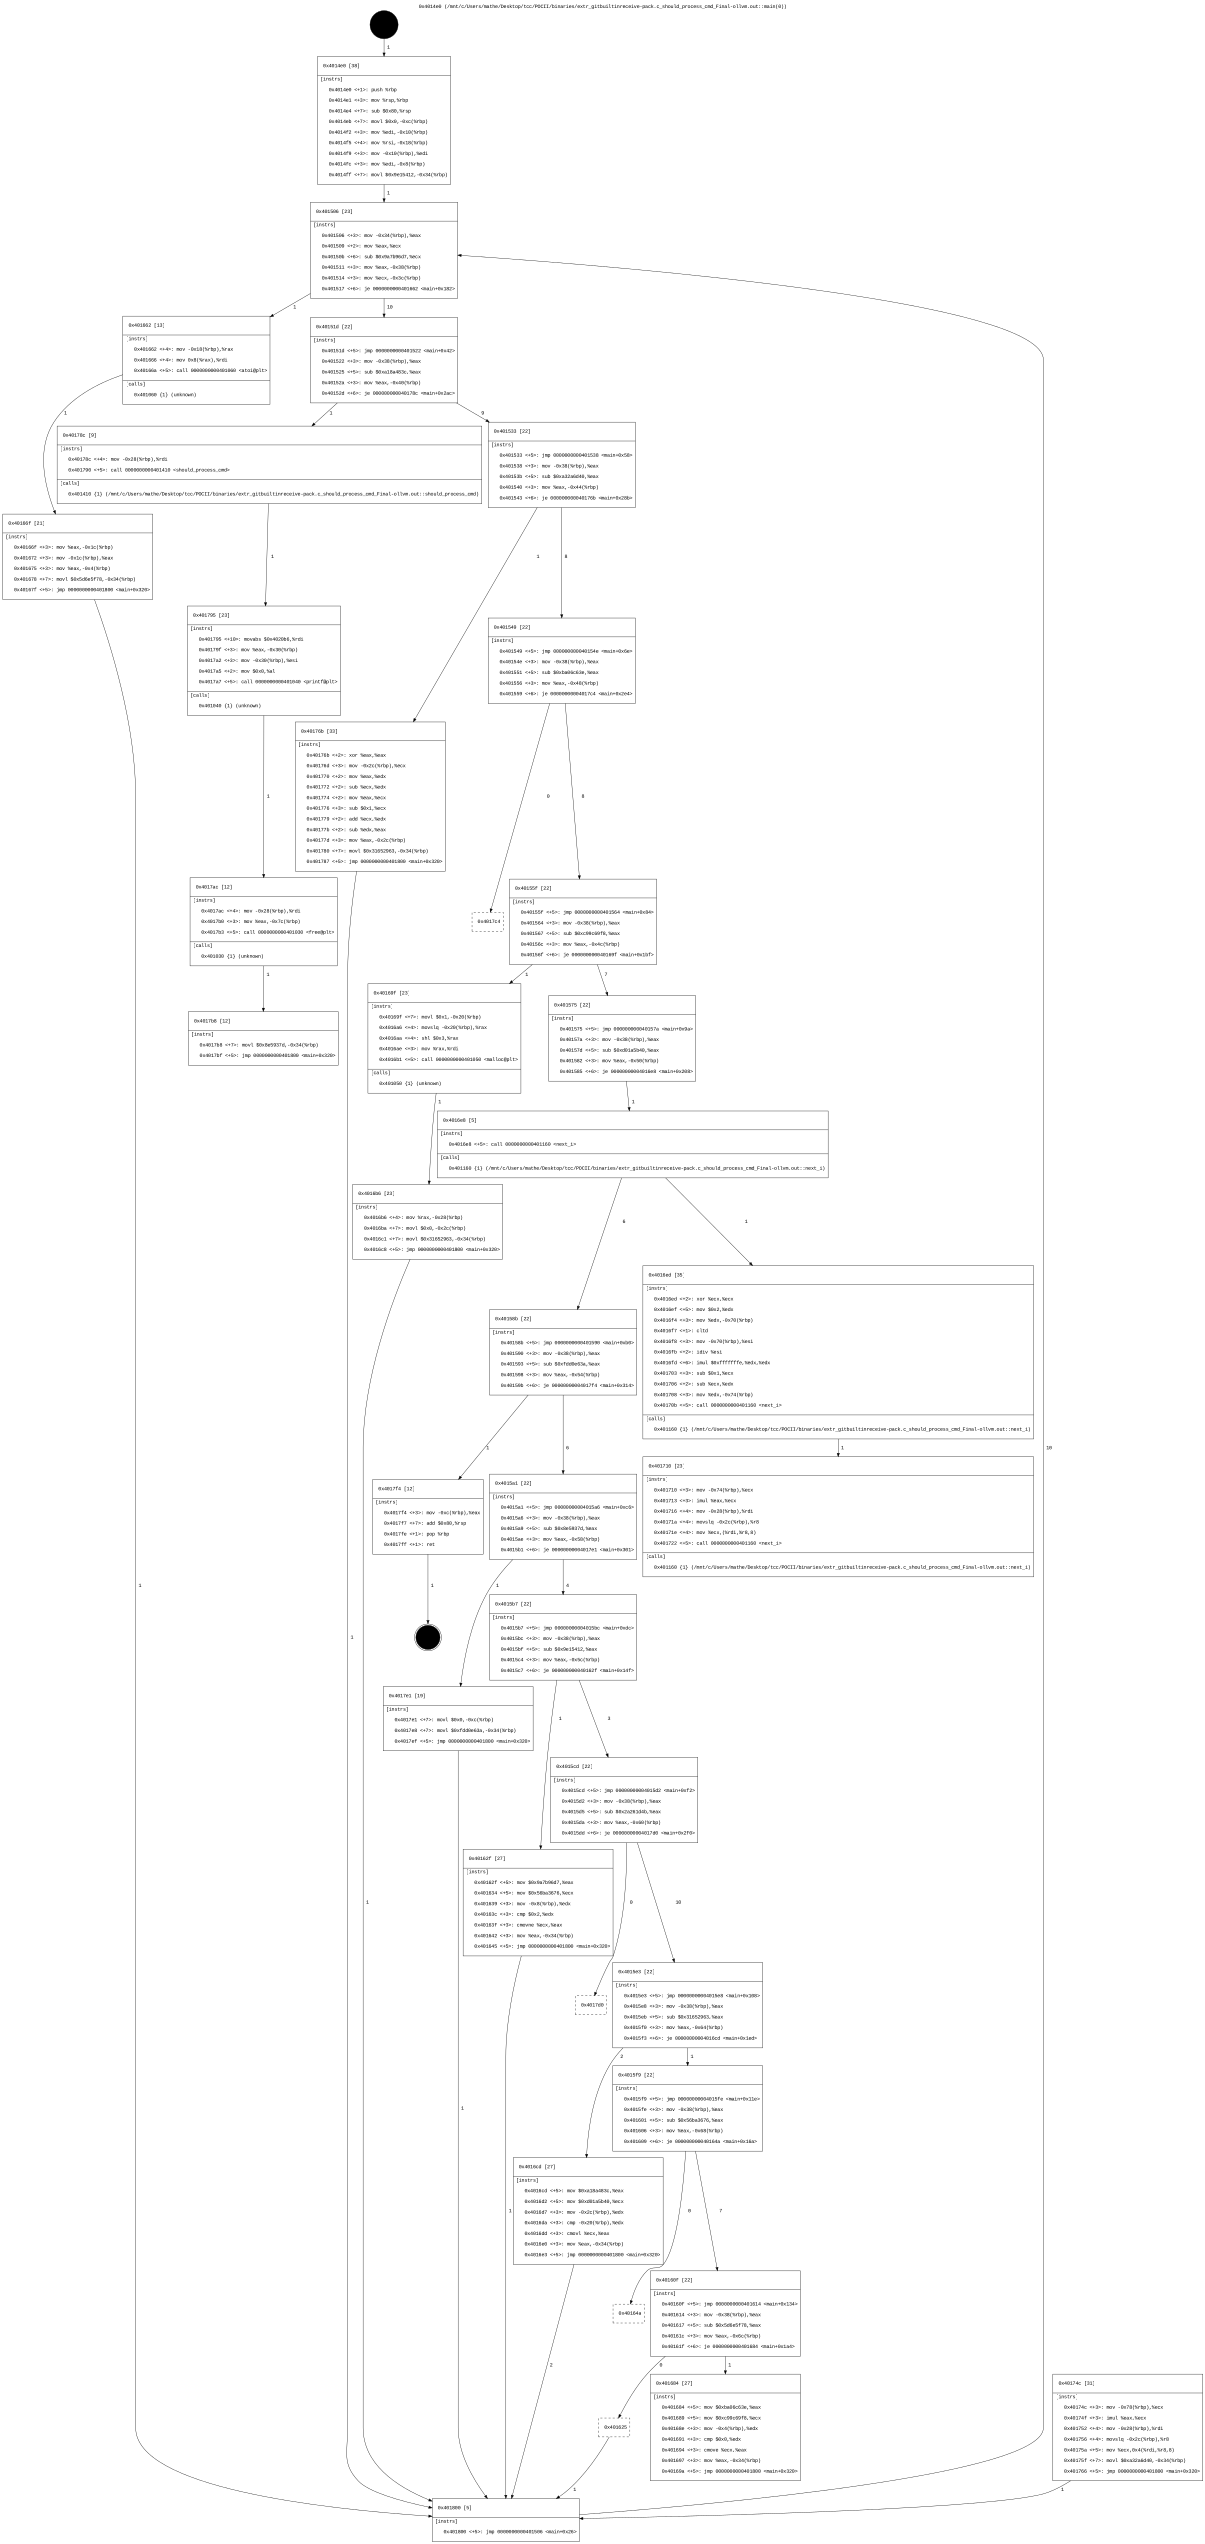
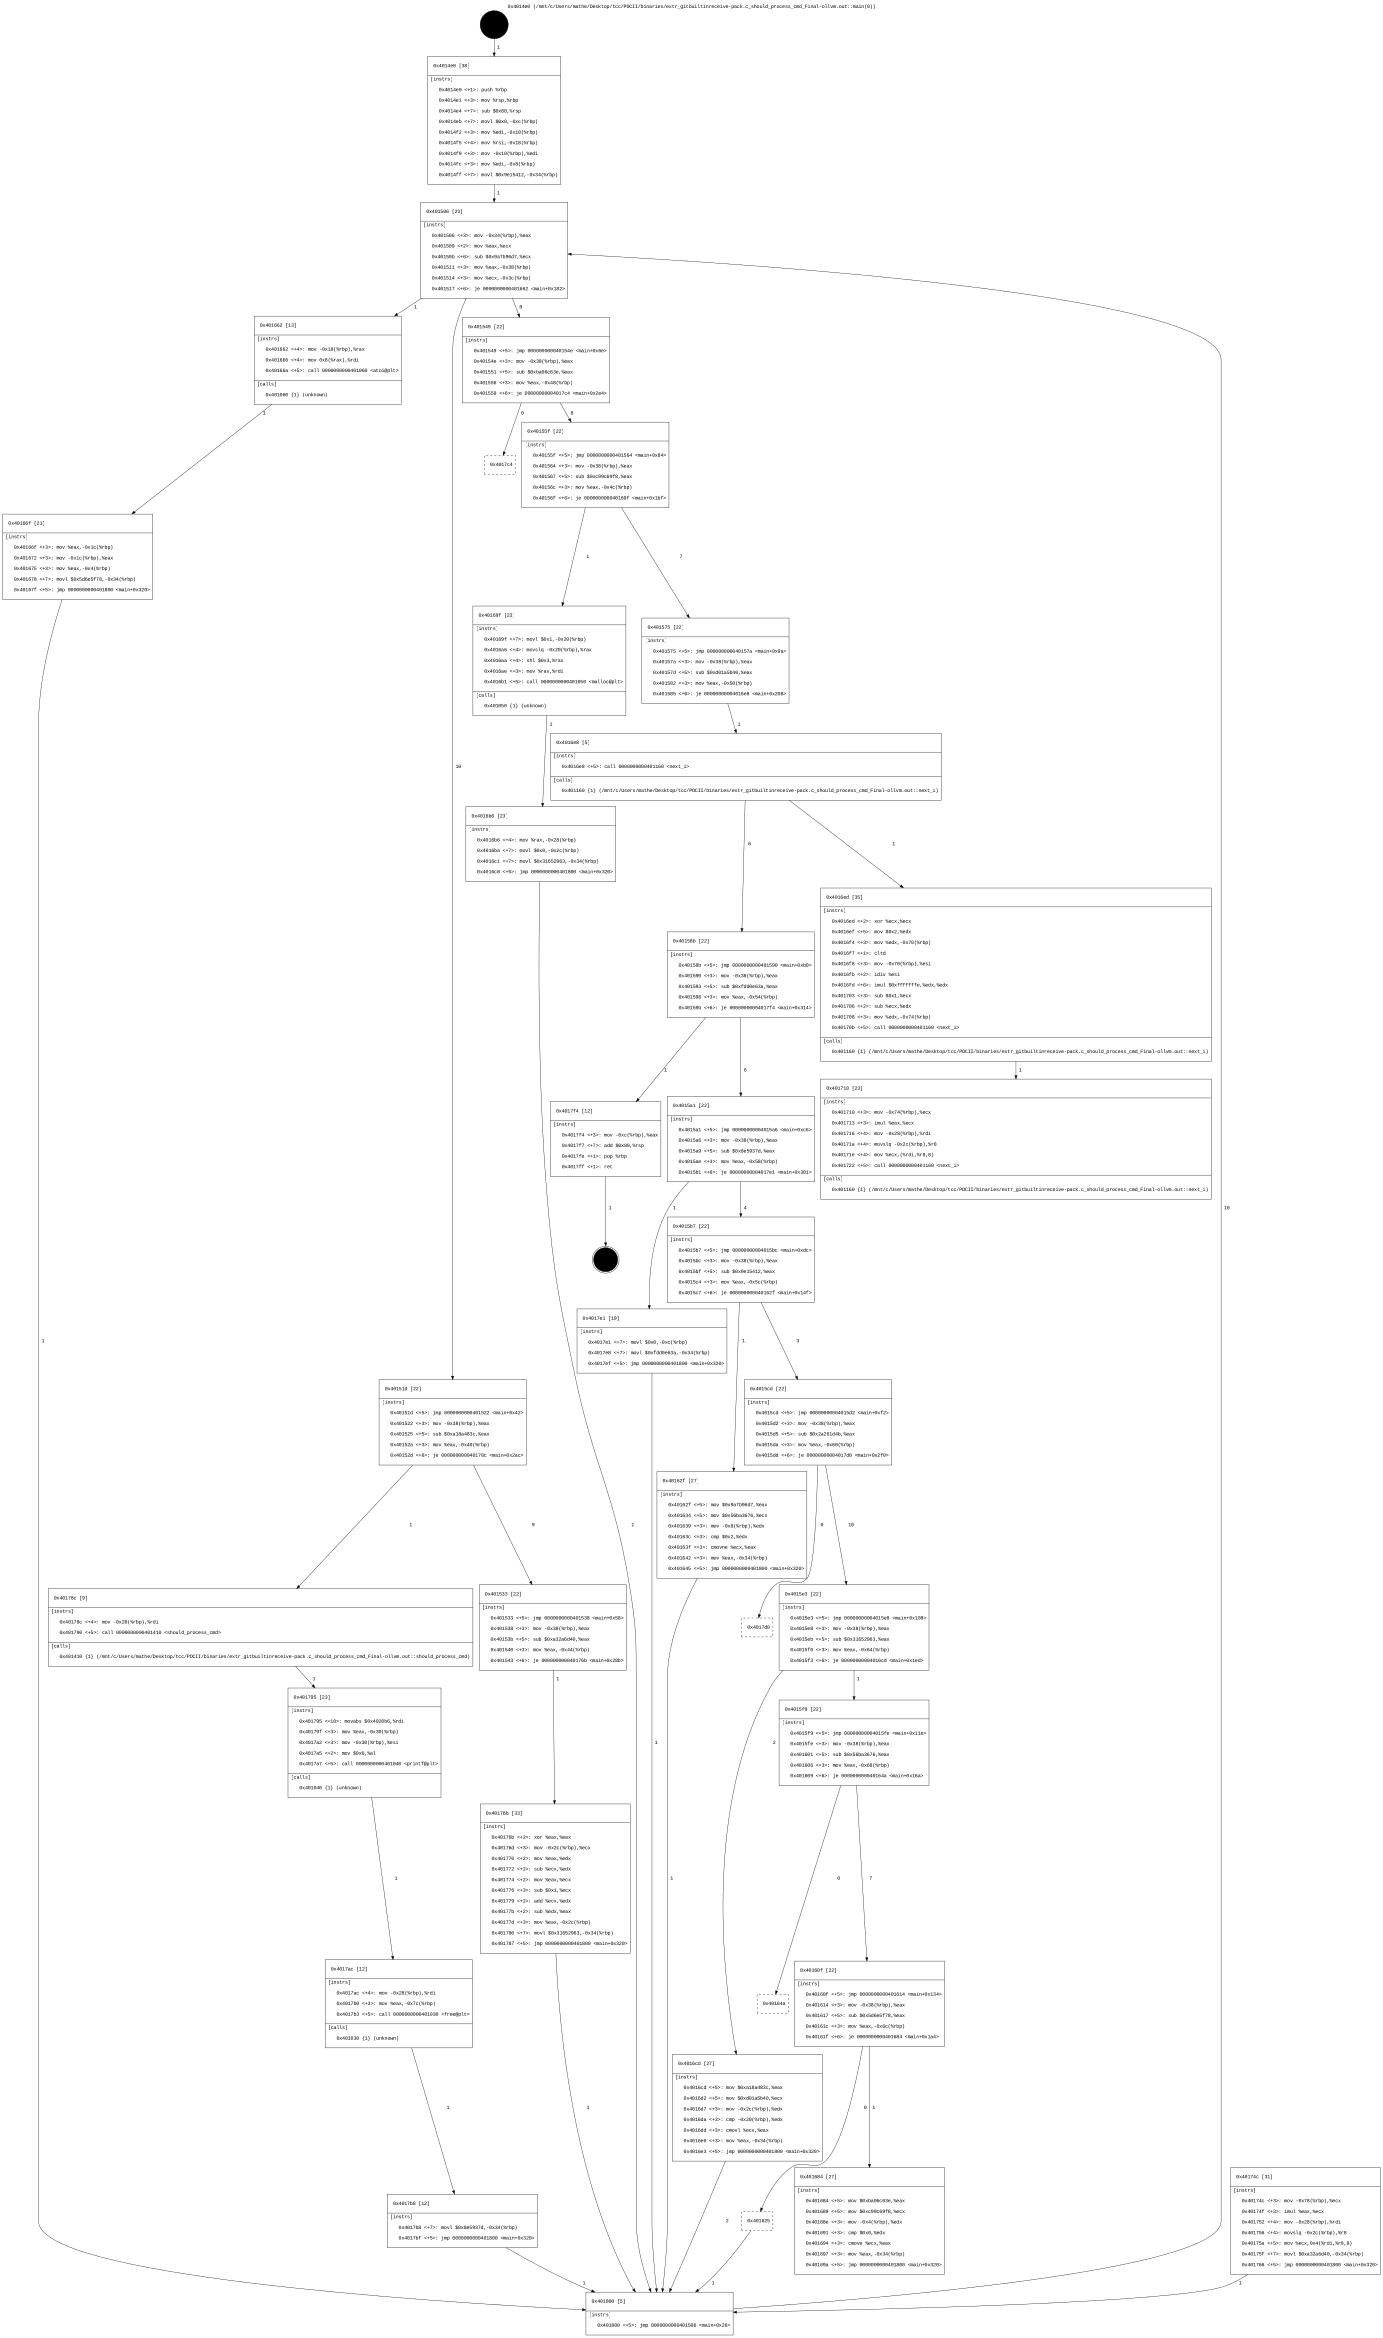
edge "0x401533 [22]" -> "0x401549 [22]": now "0x401506 [23]" -> "0x401549 [22]"
edge "0x4017b8 [12]" -> "0x401800 [5]": added, label "1"
